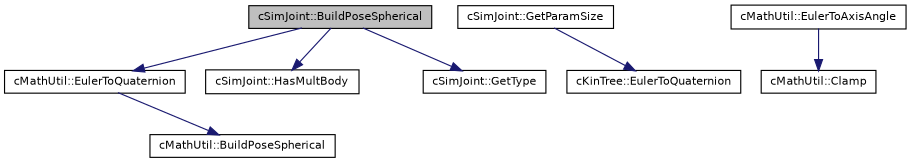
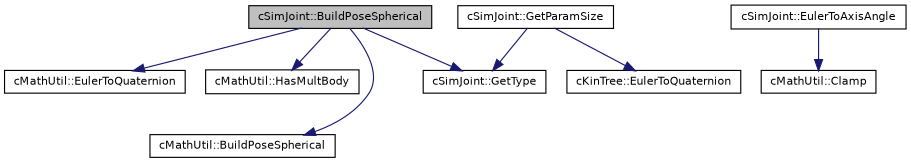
node "cMathUtil::EulerToAxisAngle": label "cMathUtil::EulerToAxisAngle" -> "cSimJoint::EulerToAxisAngle"
edge "cSimJoint::GetParamSize" -> "cSimJoint::GetType": added
node "cSimJoint::HasMultBody": label "cSimJoint::HasMultBody" -> "cMathUtil::HasMultBody"
edge "cMathUtil::EulerToQuaternion" -> "cMathUtil::BuildPoseSpherical": now "cSimJoint::BuildPoseSpherical" -> "cMathUtil::BuildPoseSpherical"
